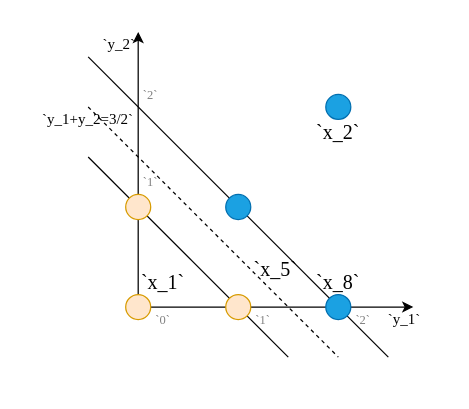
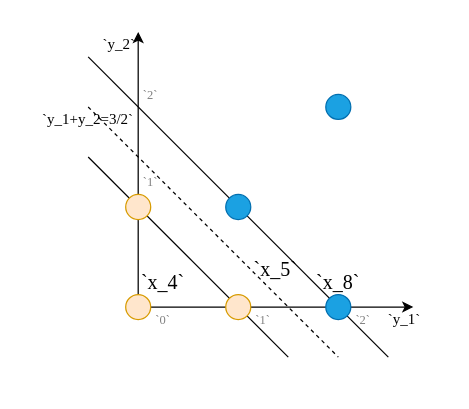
node "`x_2`": removed
node "`x_1`": label "`x_1`" -> "`x_4`"
